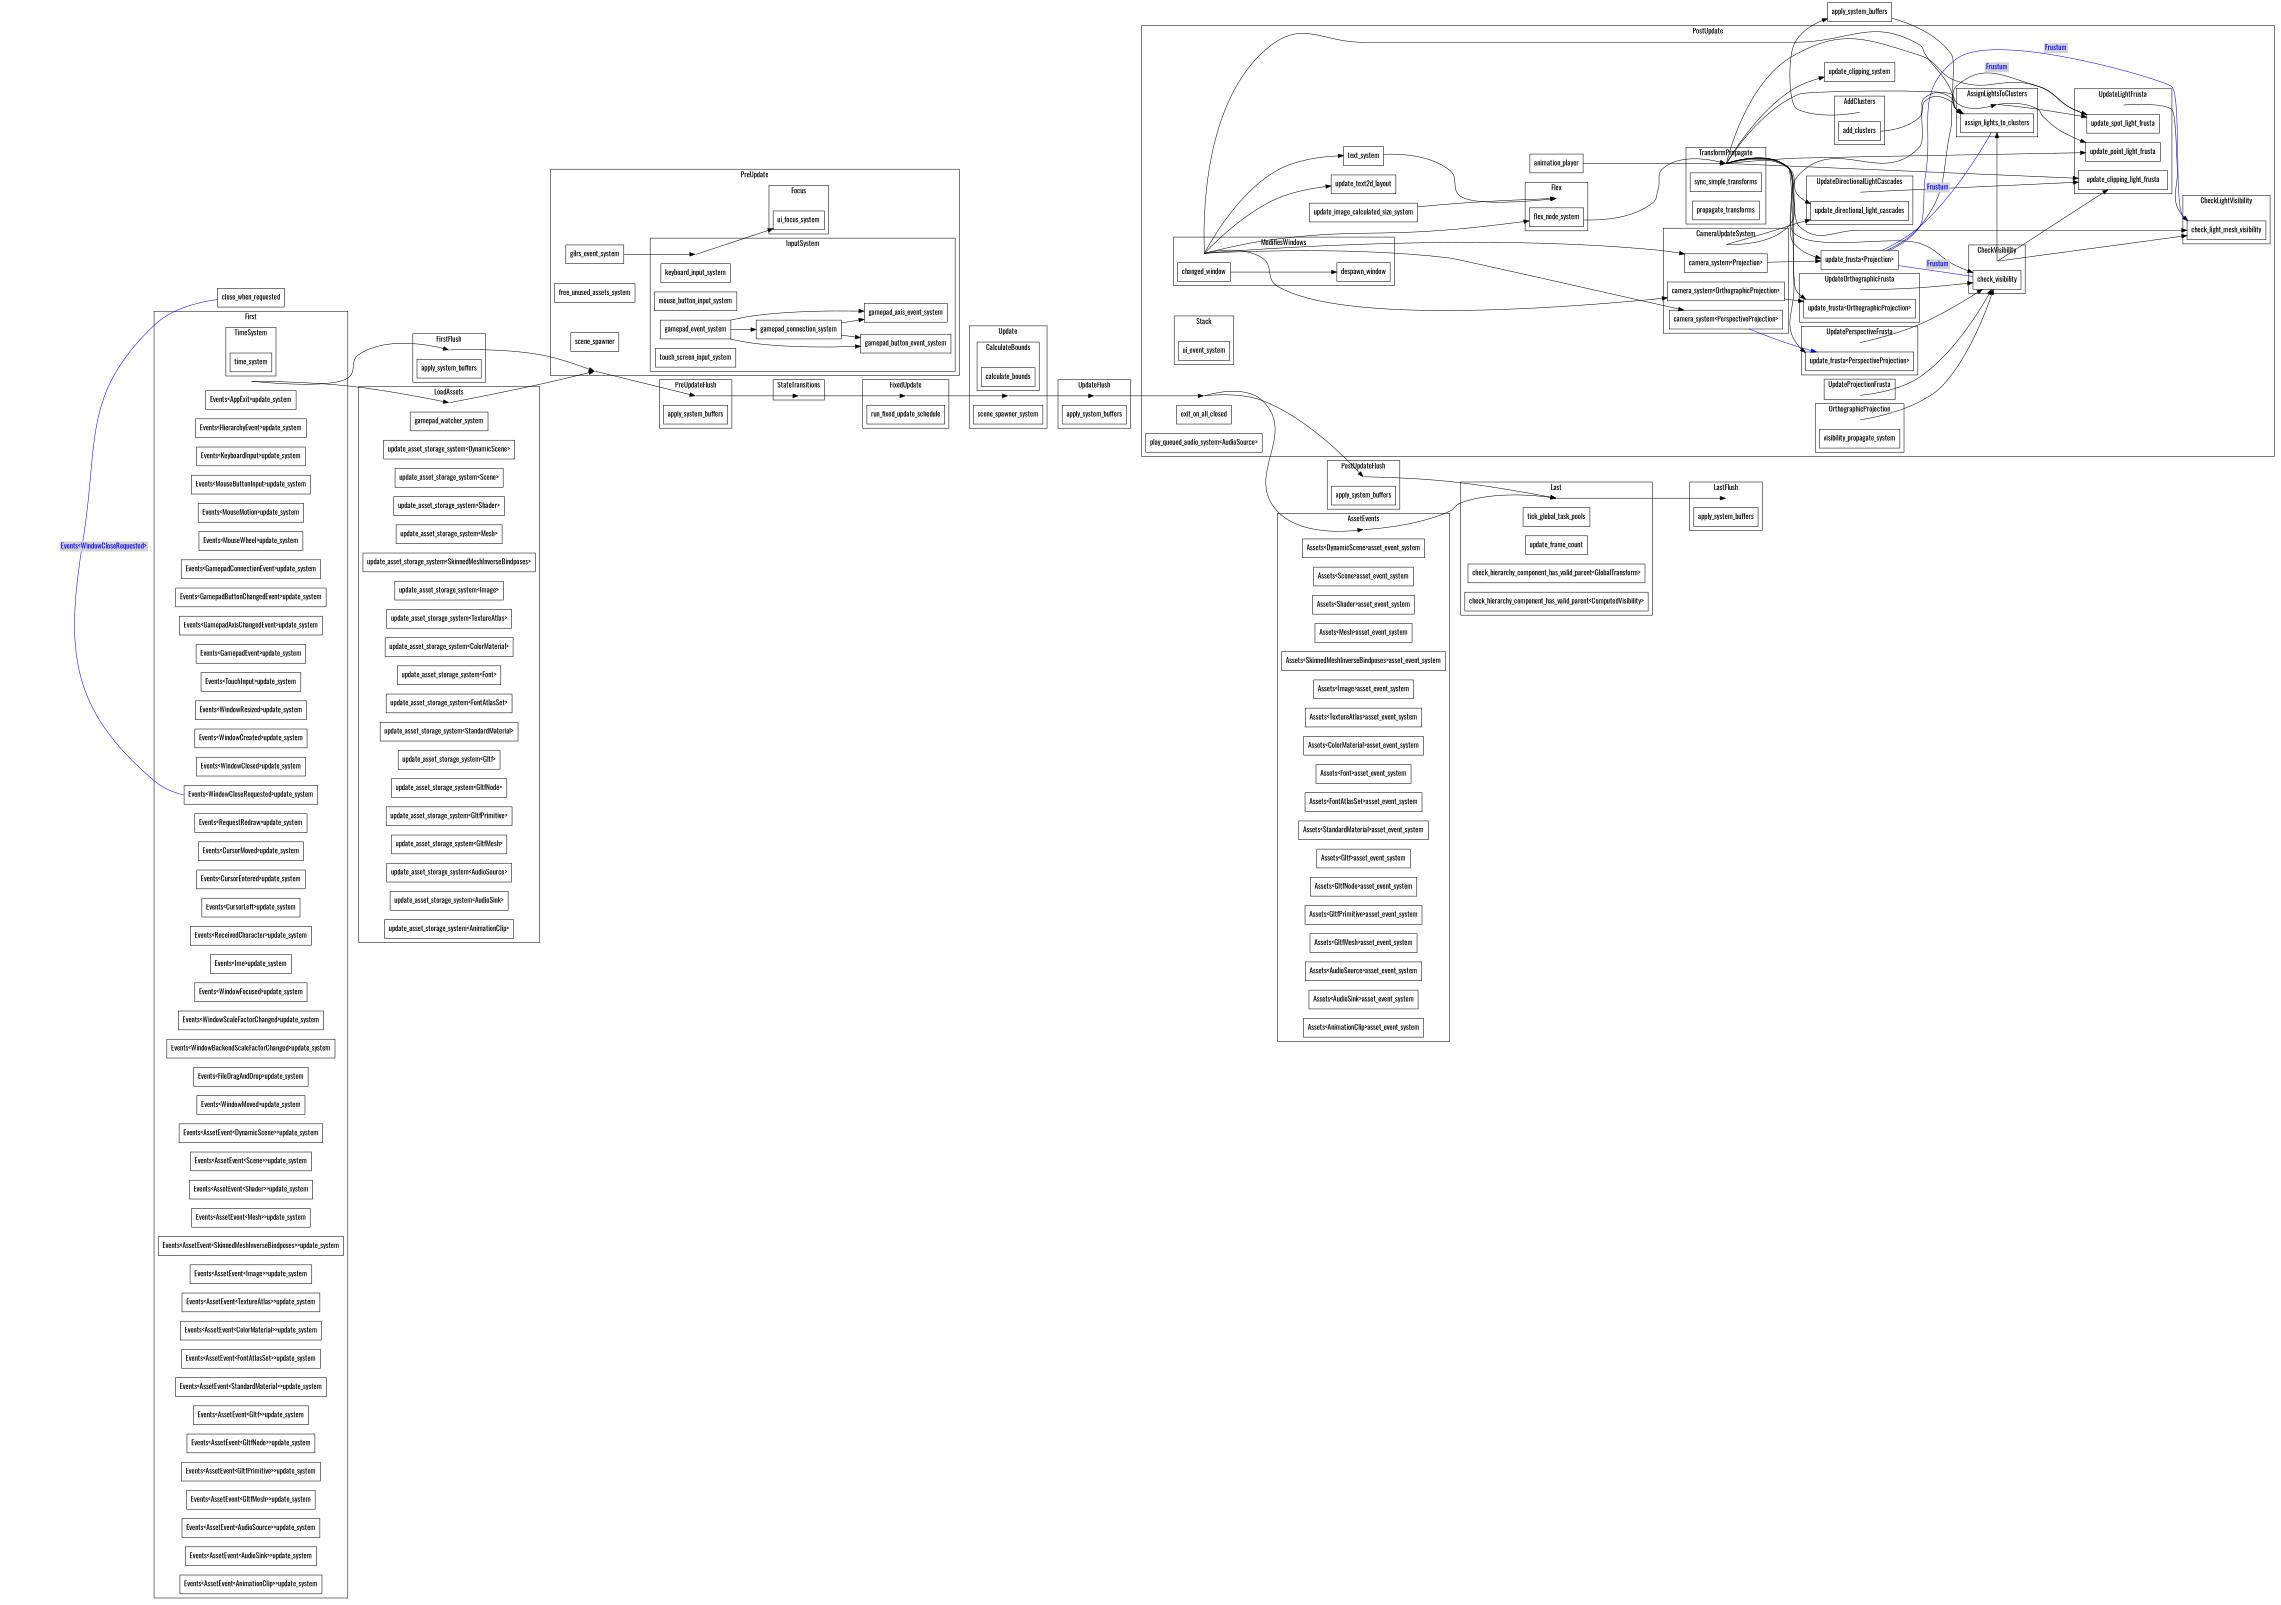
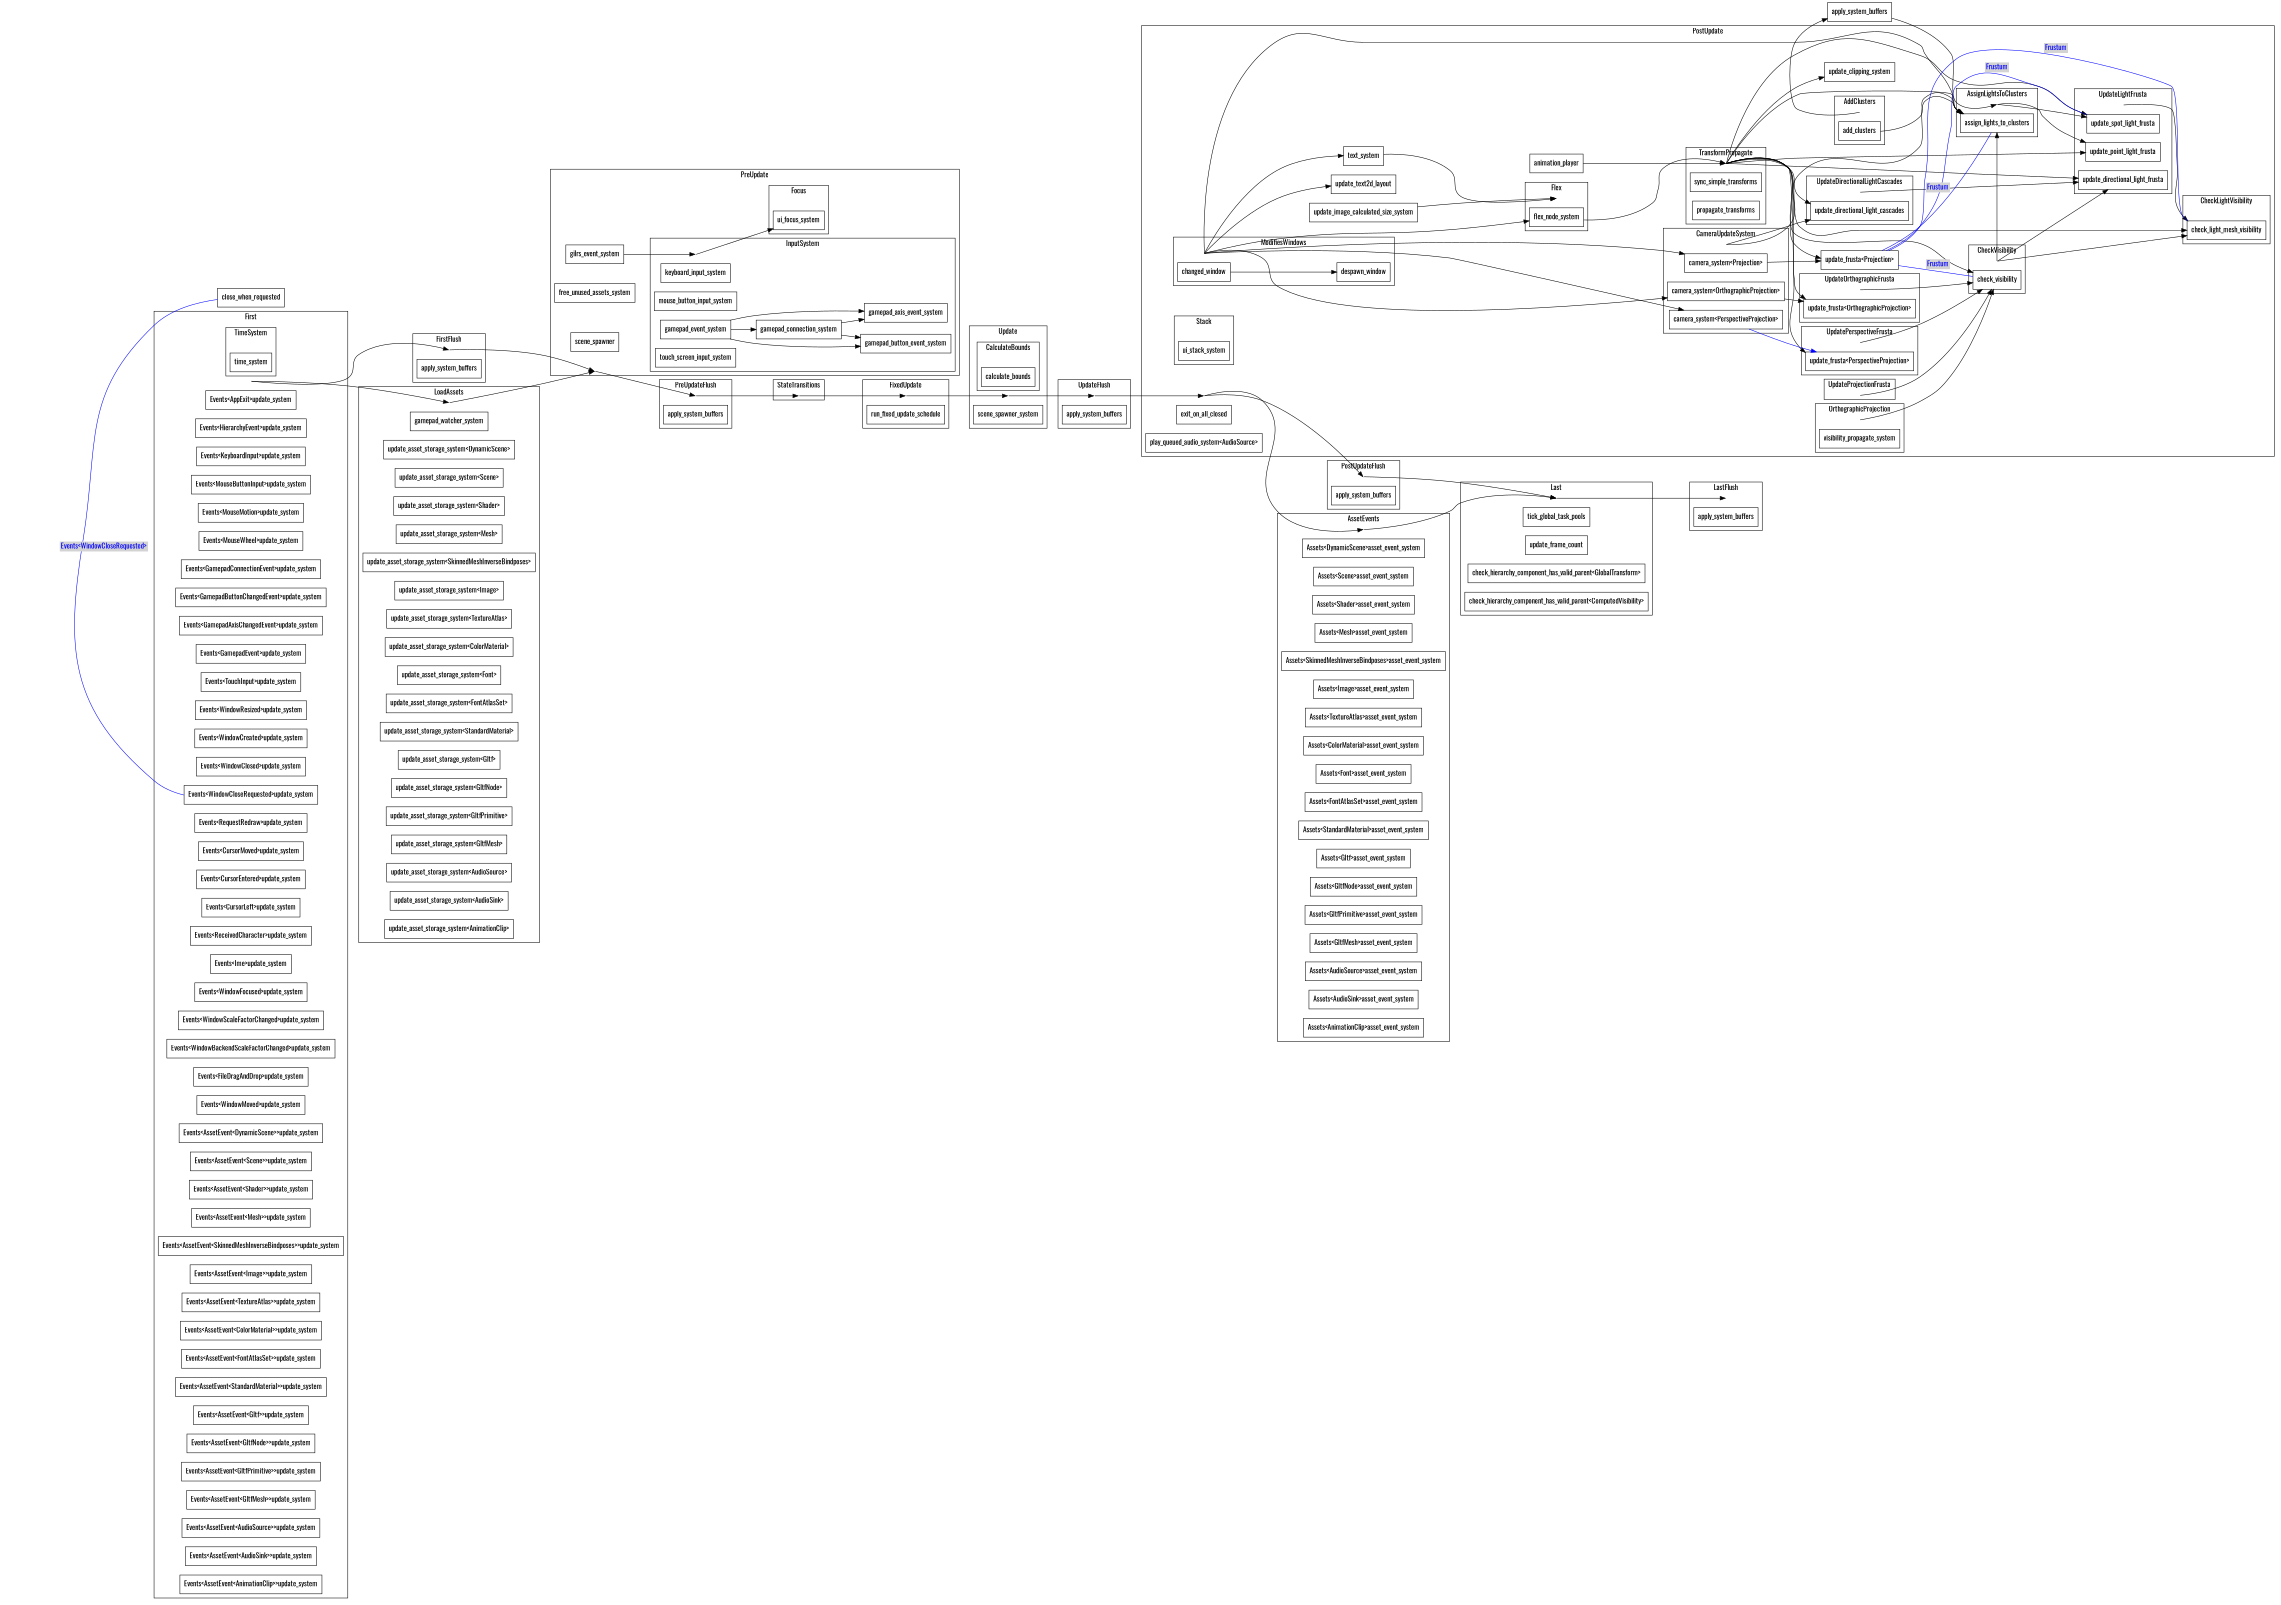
edge "update_spot_light_frusta" -- "update_frusta<Projection>": color black -> blue
node "update_clipping_light_frusta": label "update_clipping_light_frusta" -> "update_directional_light_frusta"
node "ui_event_system": label "ui_event_system" -> "ui_stack_system"
